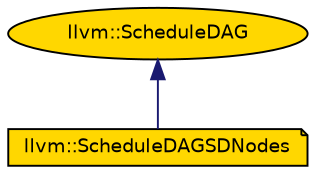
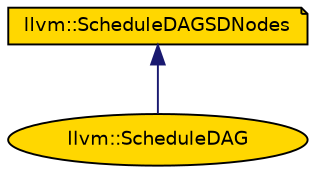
edge "llvm::ScheduleDAGSDNodes" -> "llvm::ScheduleDAG": reversed
